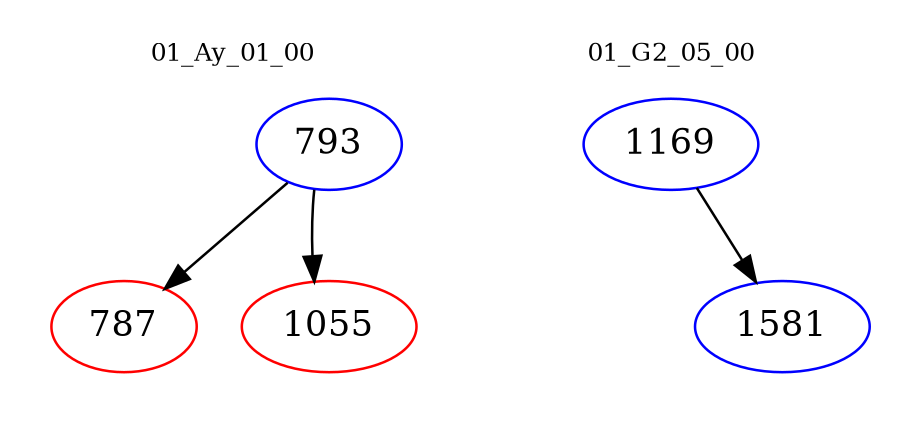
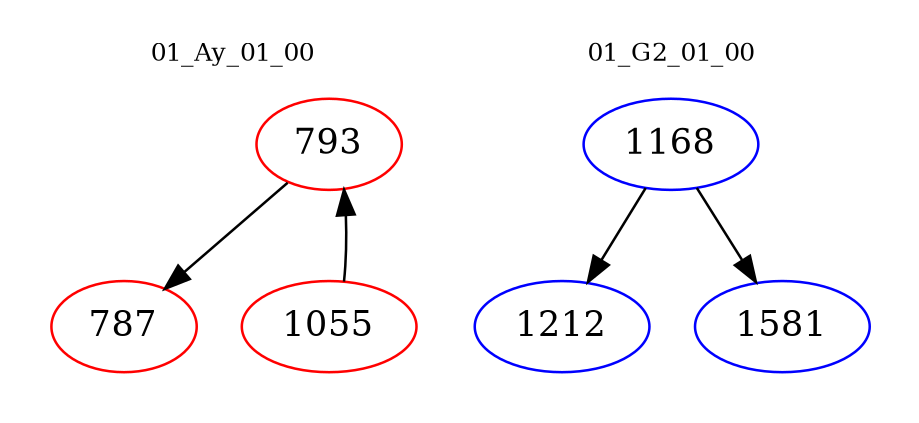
cluster "01_G2_05_00": label "01_G2_05_00" -> "01_G2_01_00"
node "793": color blue -> red
node "1169": label "1169" -> "1168"
edge "793" -> "1055": reversed
node "1212": added
